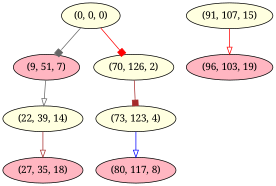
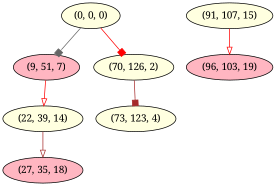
edge "(9, 51, 7)" -> "(22, 39, 14)": color gray40 -> red
node "(80, 117, 8)": removed
